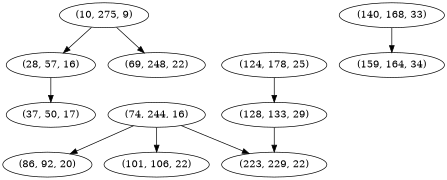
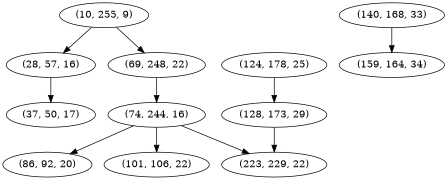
node "(10, 275, 9)": label "(10, 275, 9)" -> "(10, 255, 9)"
edge "(69, 248, 22)" -> "(74, 244, 16)": added
node "(128, 133, 29)": label "(128, 133, 29)" -> "(128, 173, 29)"
